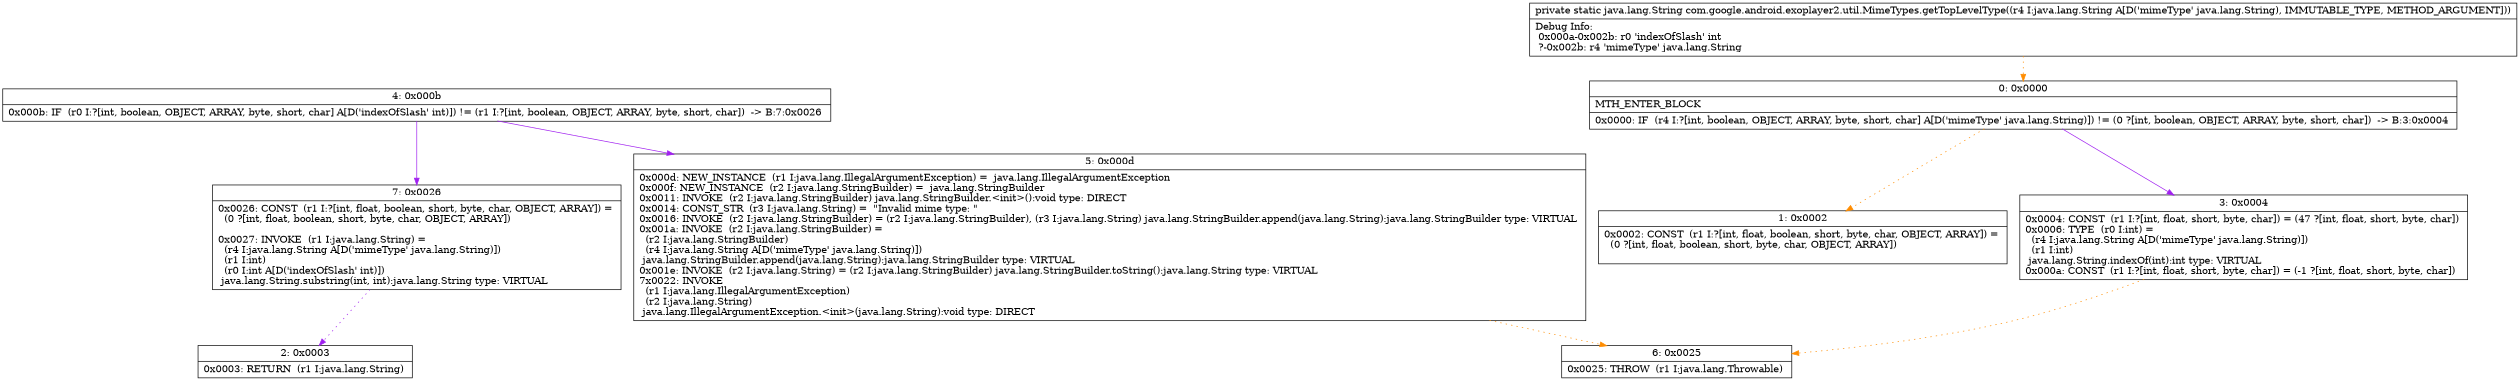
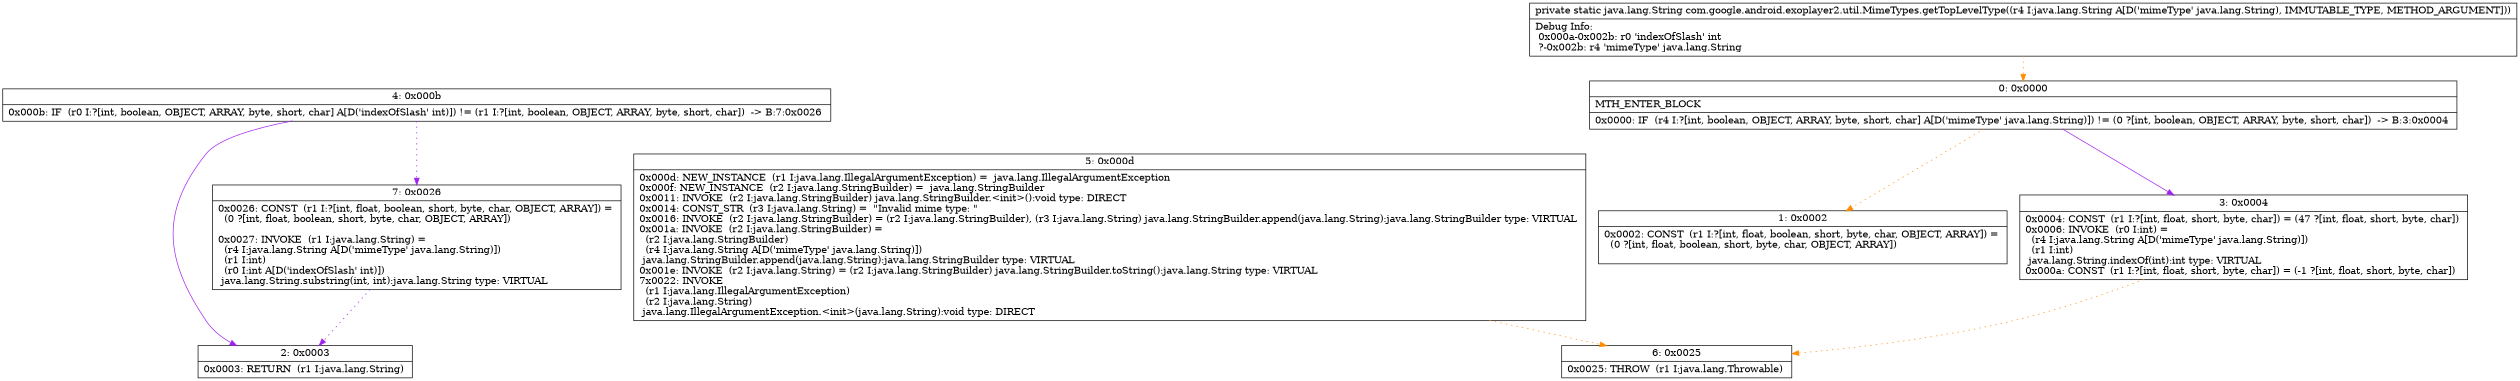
edge "4: 0x000b" -> "5: 0x000d": now "4: 0x000b" -> "2: 0x0003"
edge "4: 0x000b" -> "7: 0x0026": style solid -> dotted
node "3: 0x0004": text "0x0006: TYPE  (r0 I:int) =" -> "0x0006: INVOKE  (r0 I:int) ="
